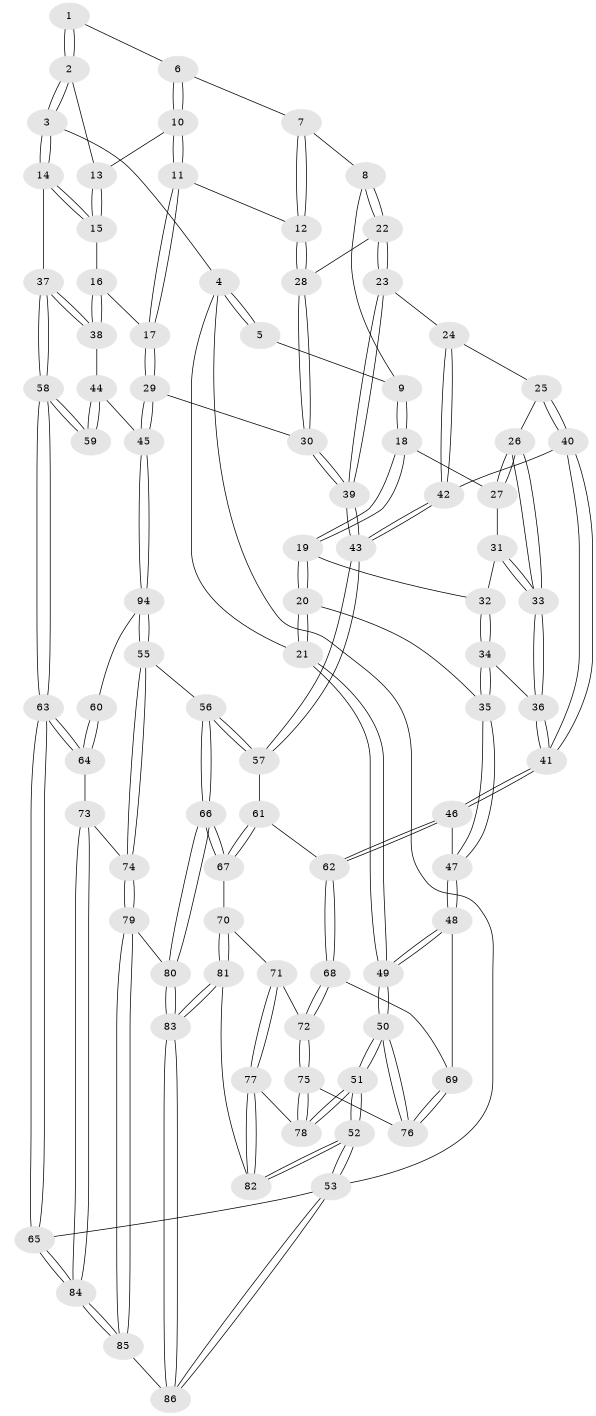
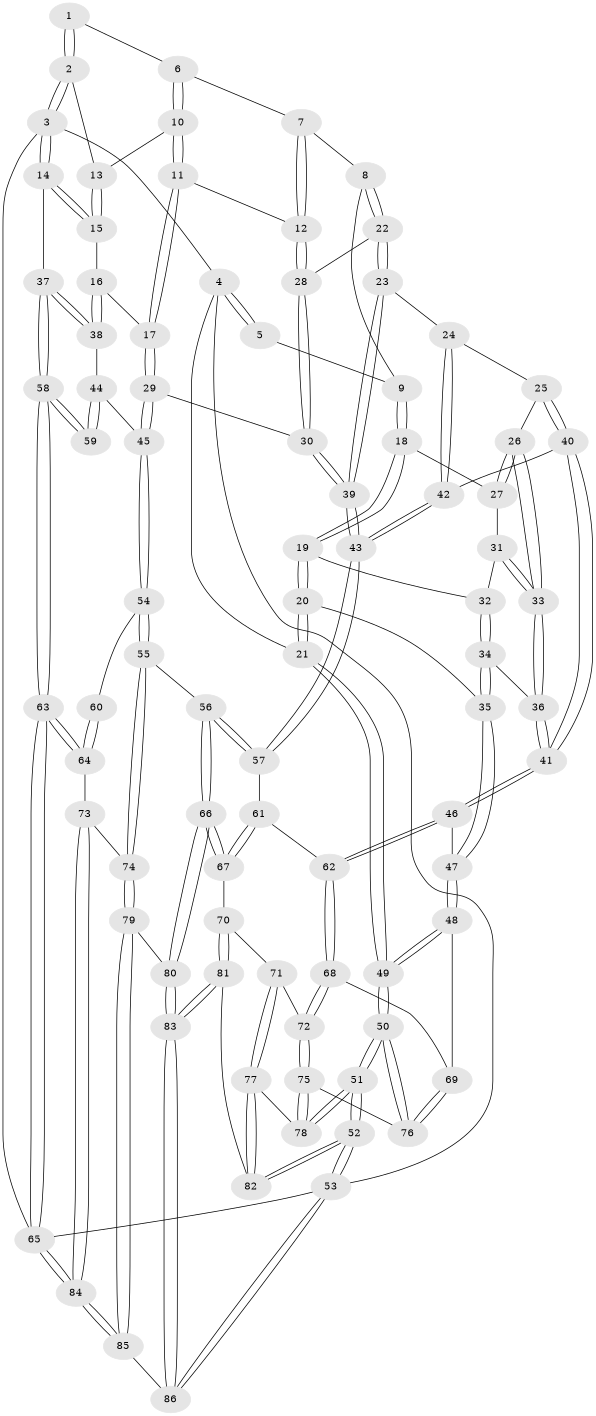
node "94": label "94" -> "54"
edge "3" -- "65": added
